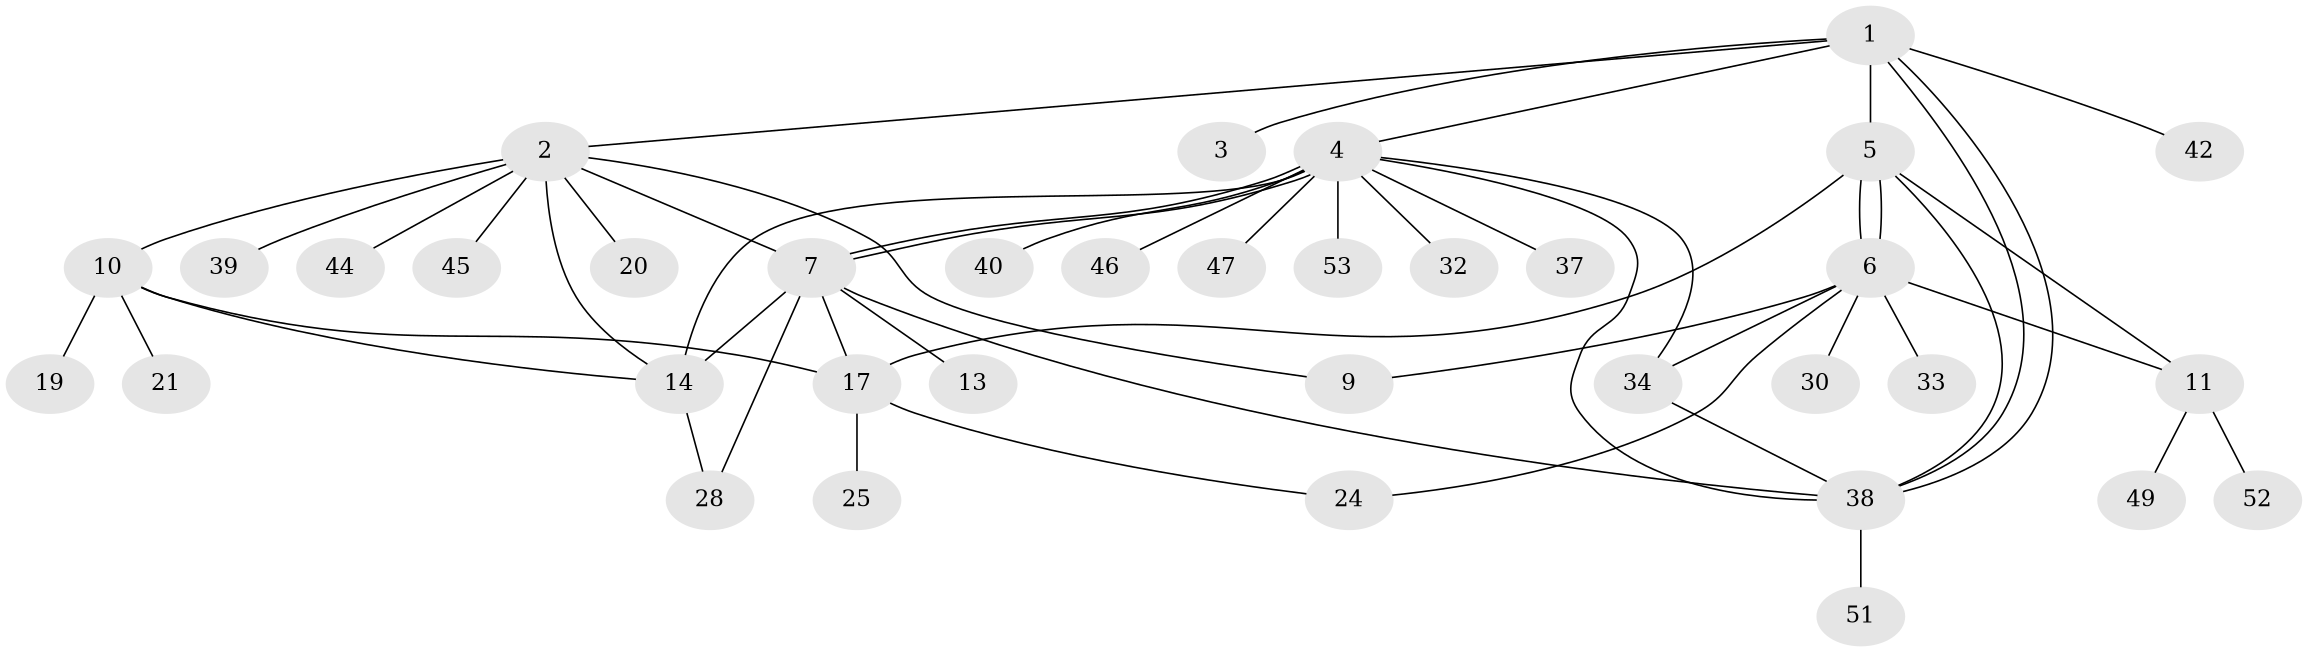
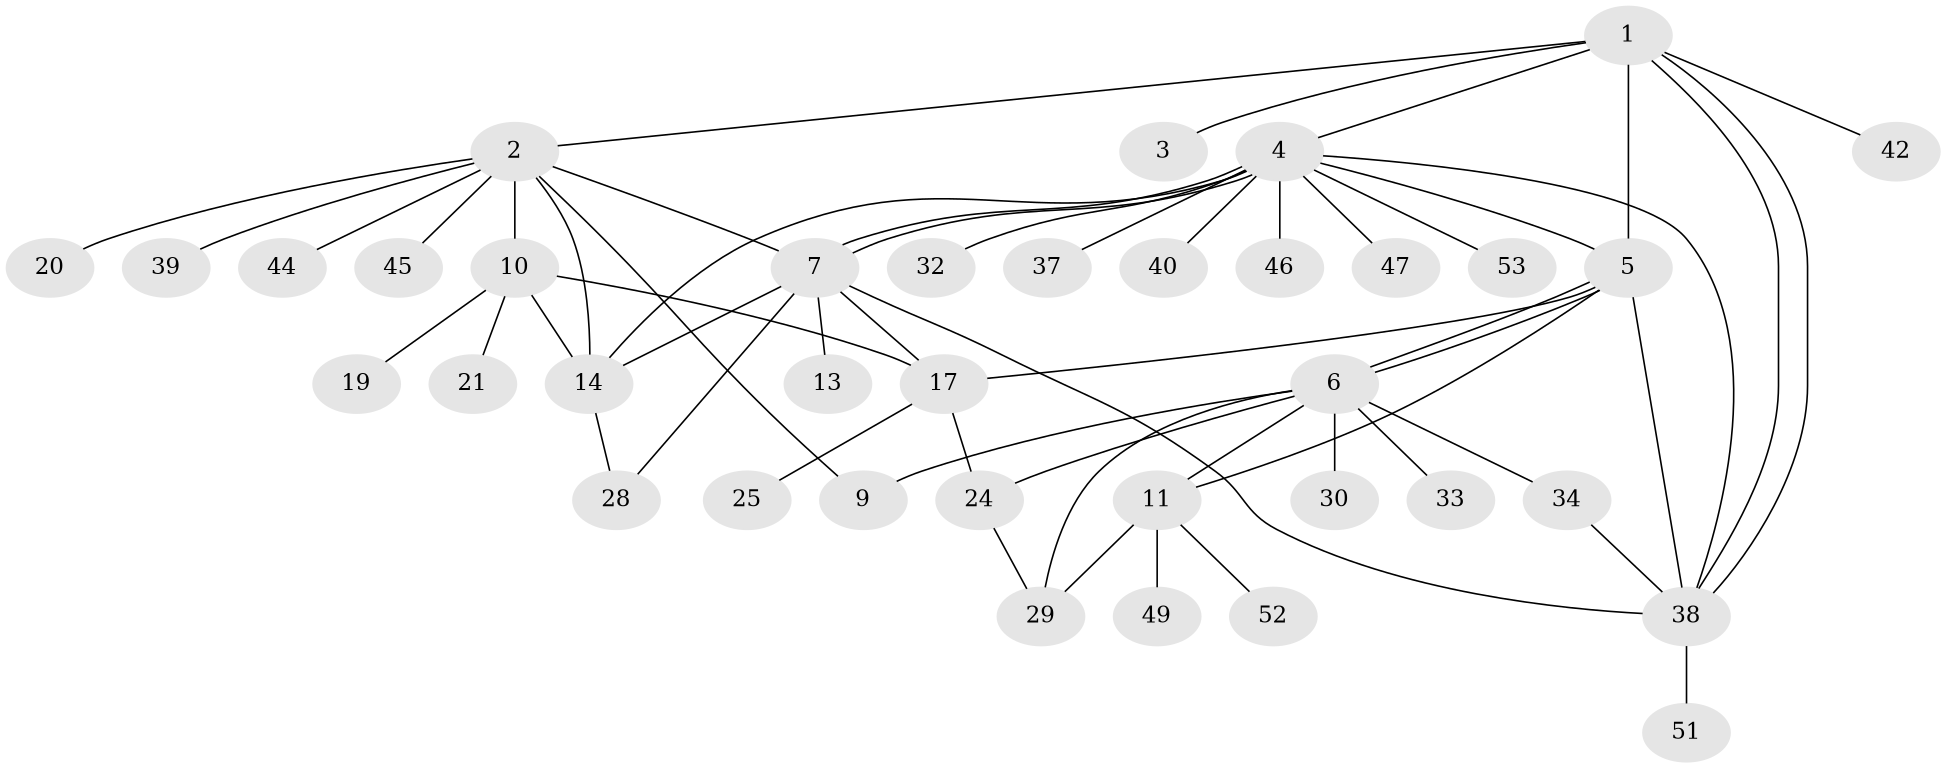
edge "4" -- "34": now "4" -- "5"
node "29": added
